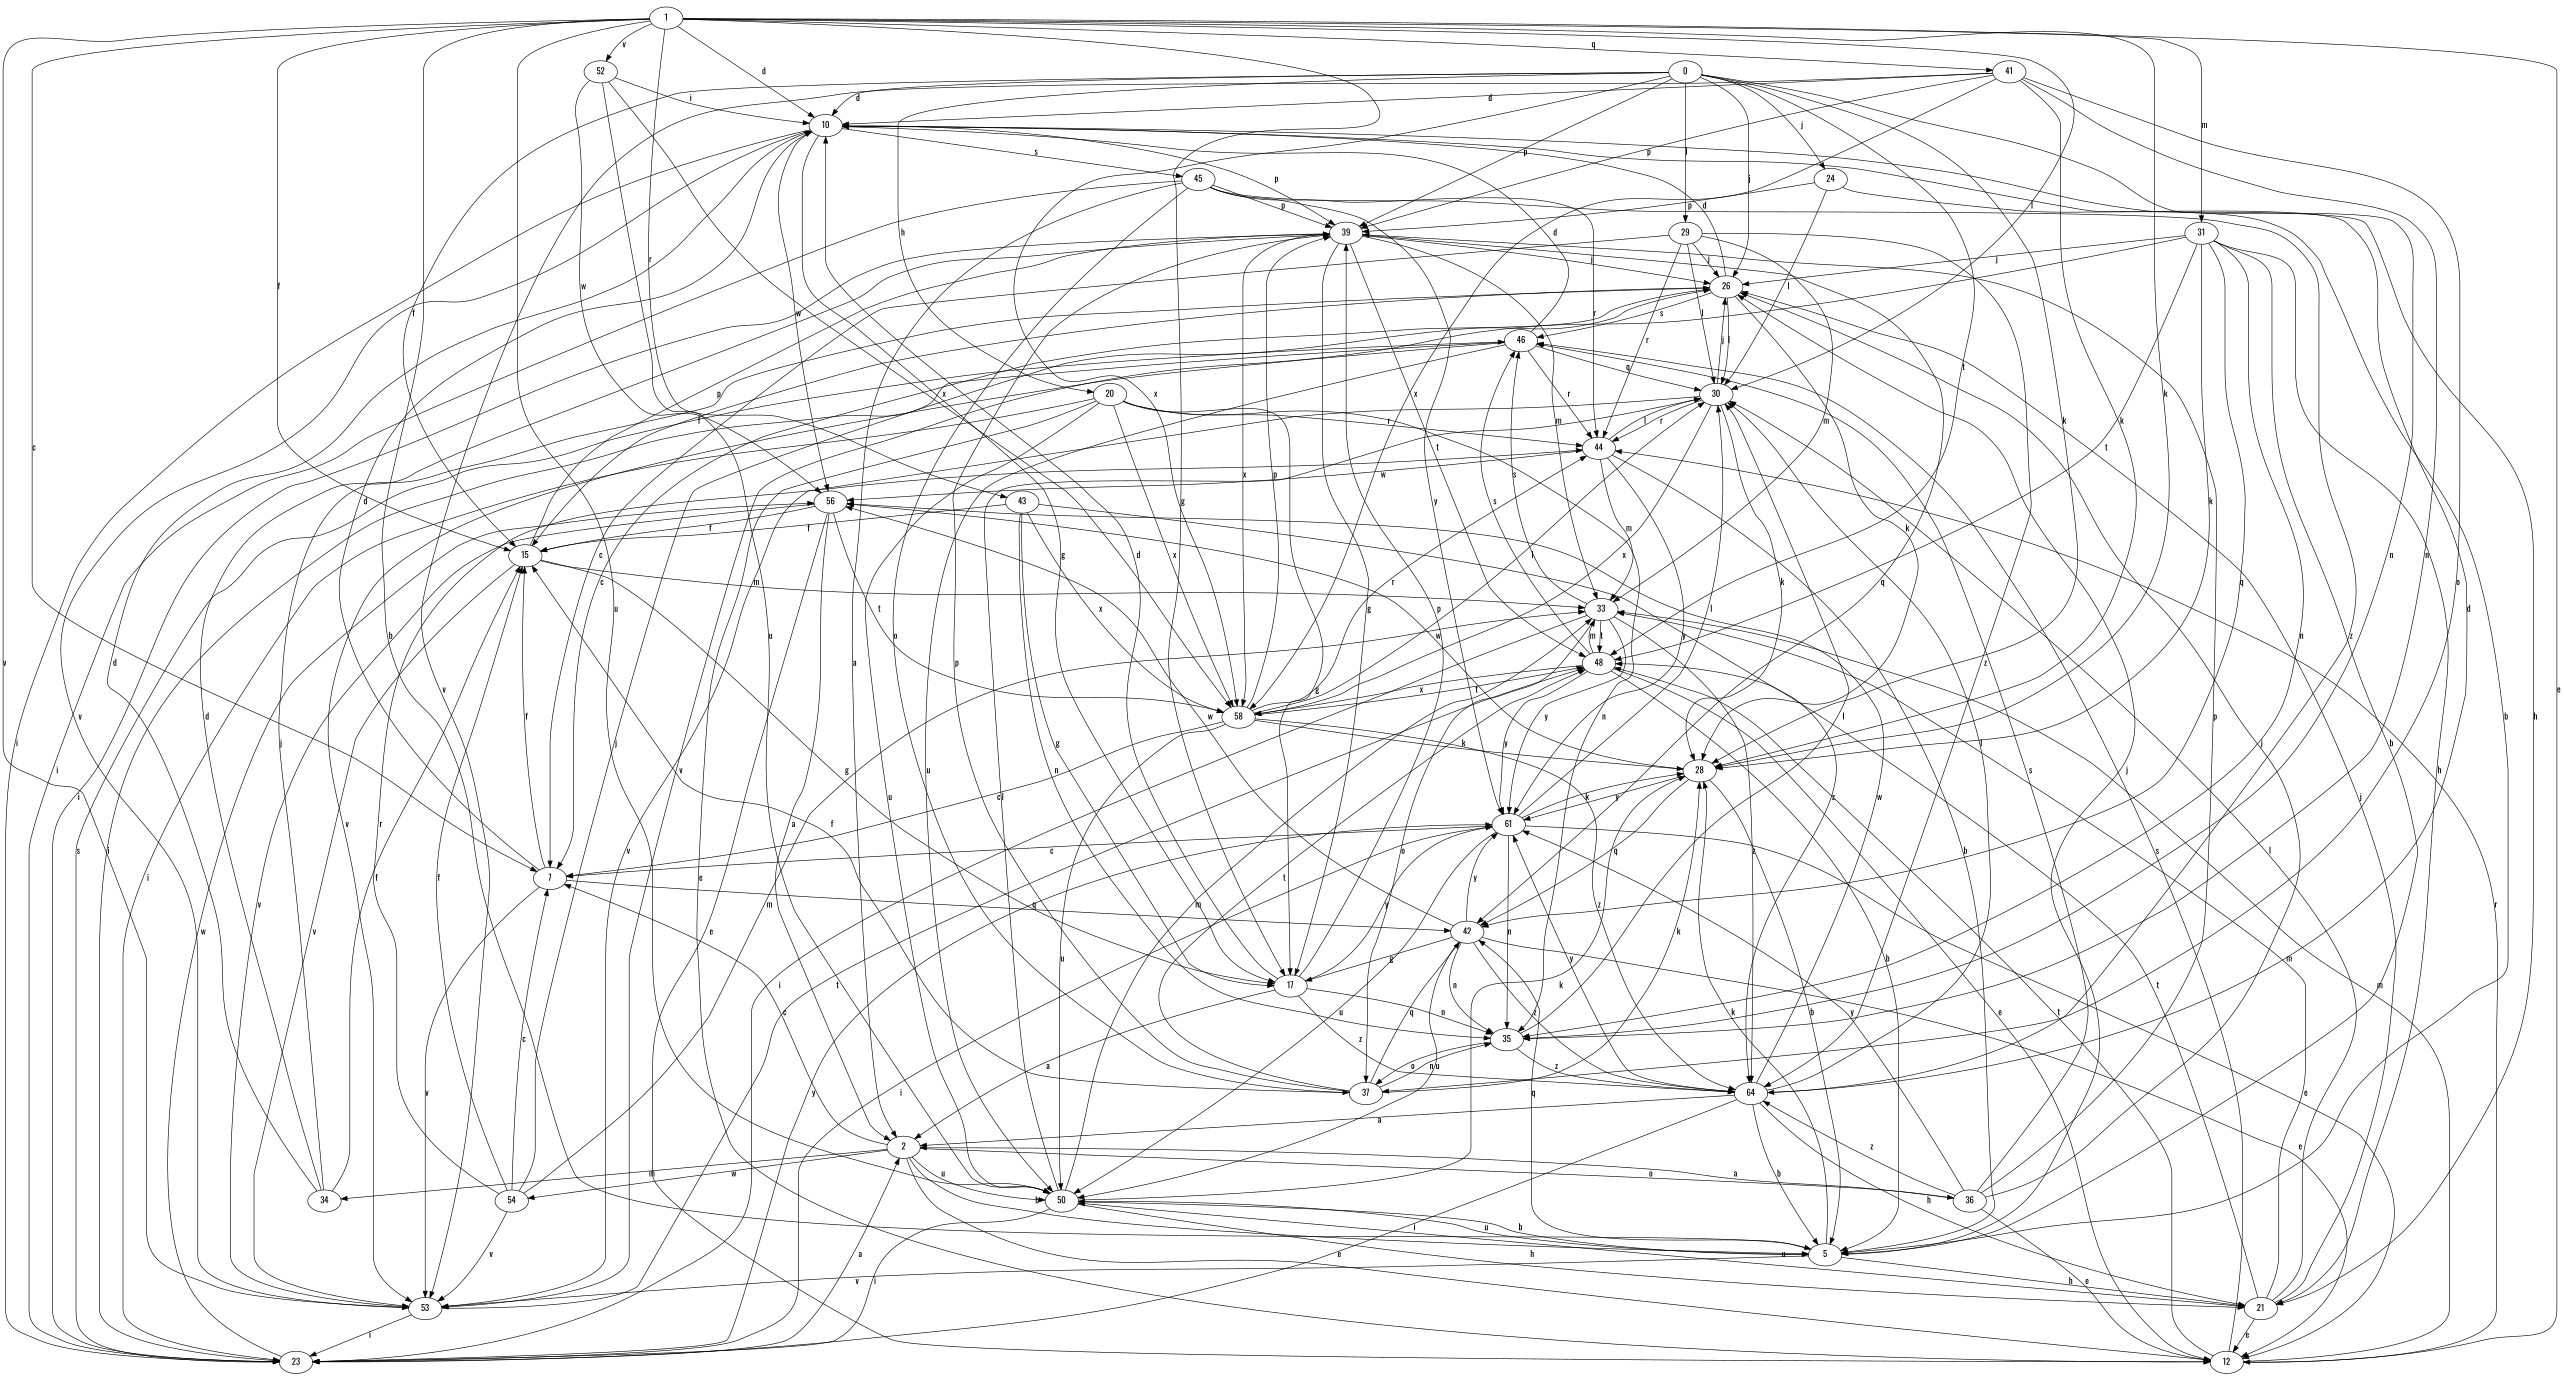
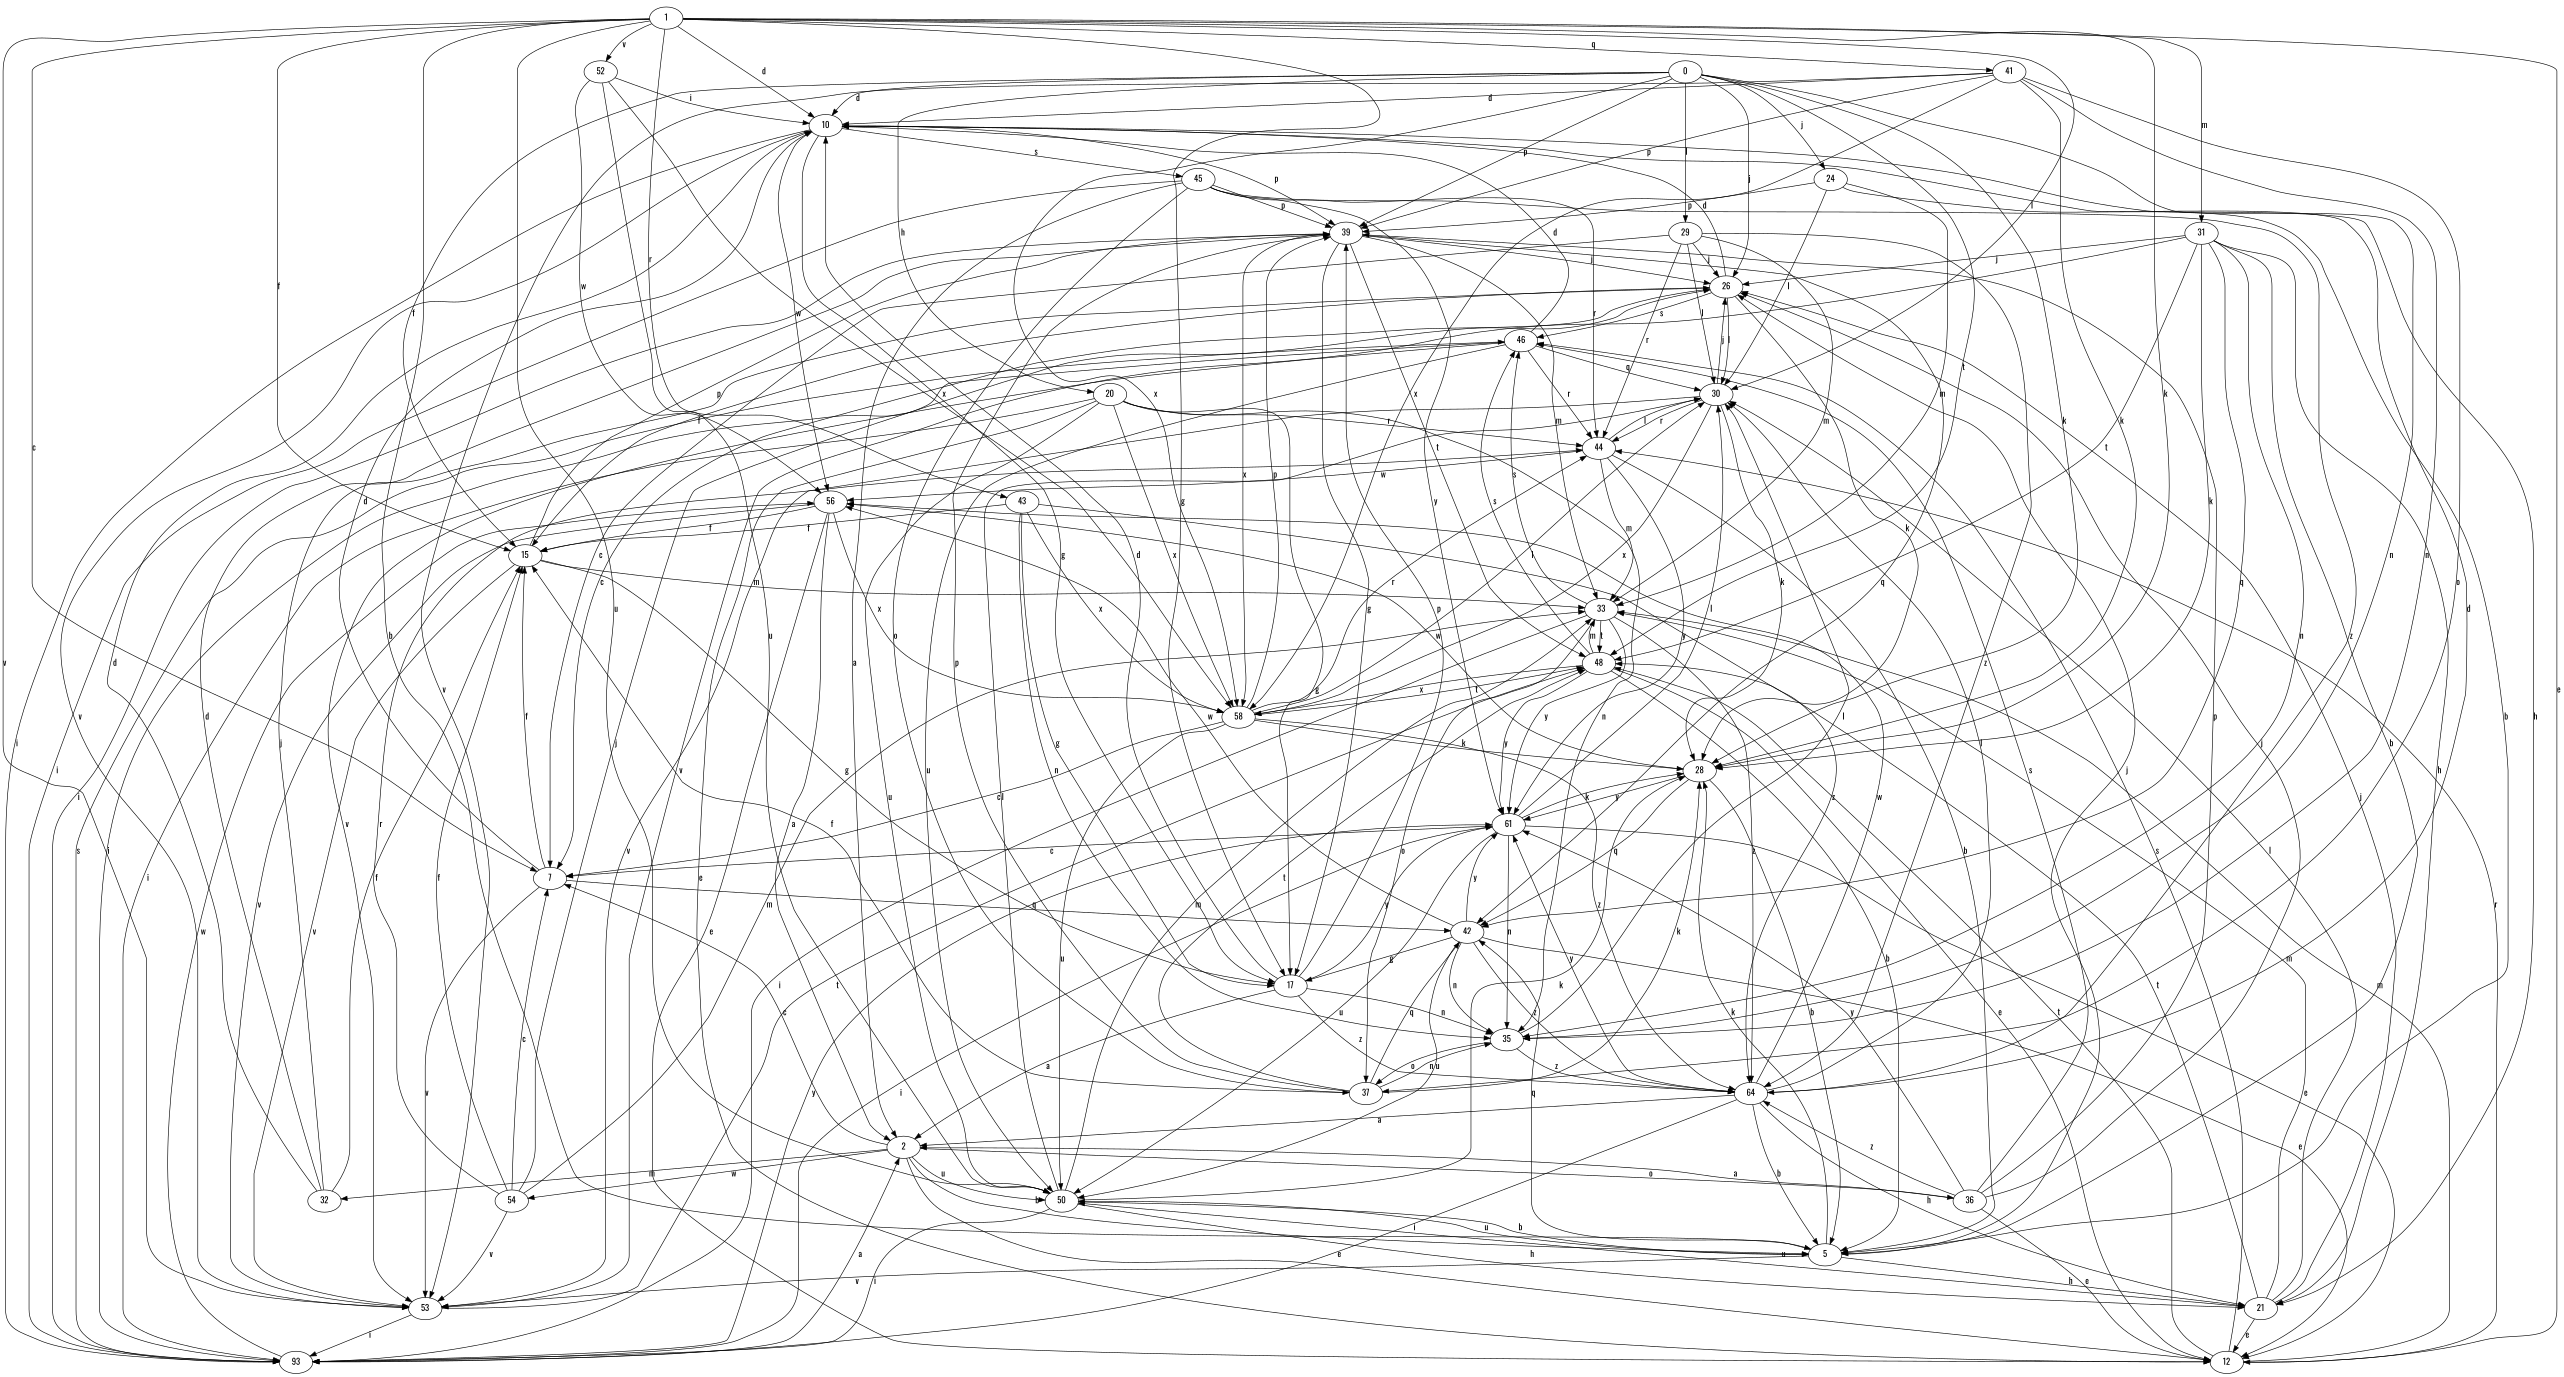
edge "24" -> "33": added, label "m"
edge "56" -> "58": label "t" -> "x"
node "34": label "34" -> "32"
node "23": label "23" -> "93"
